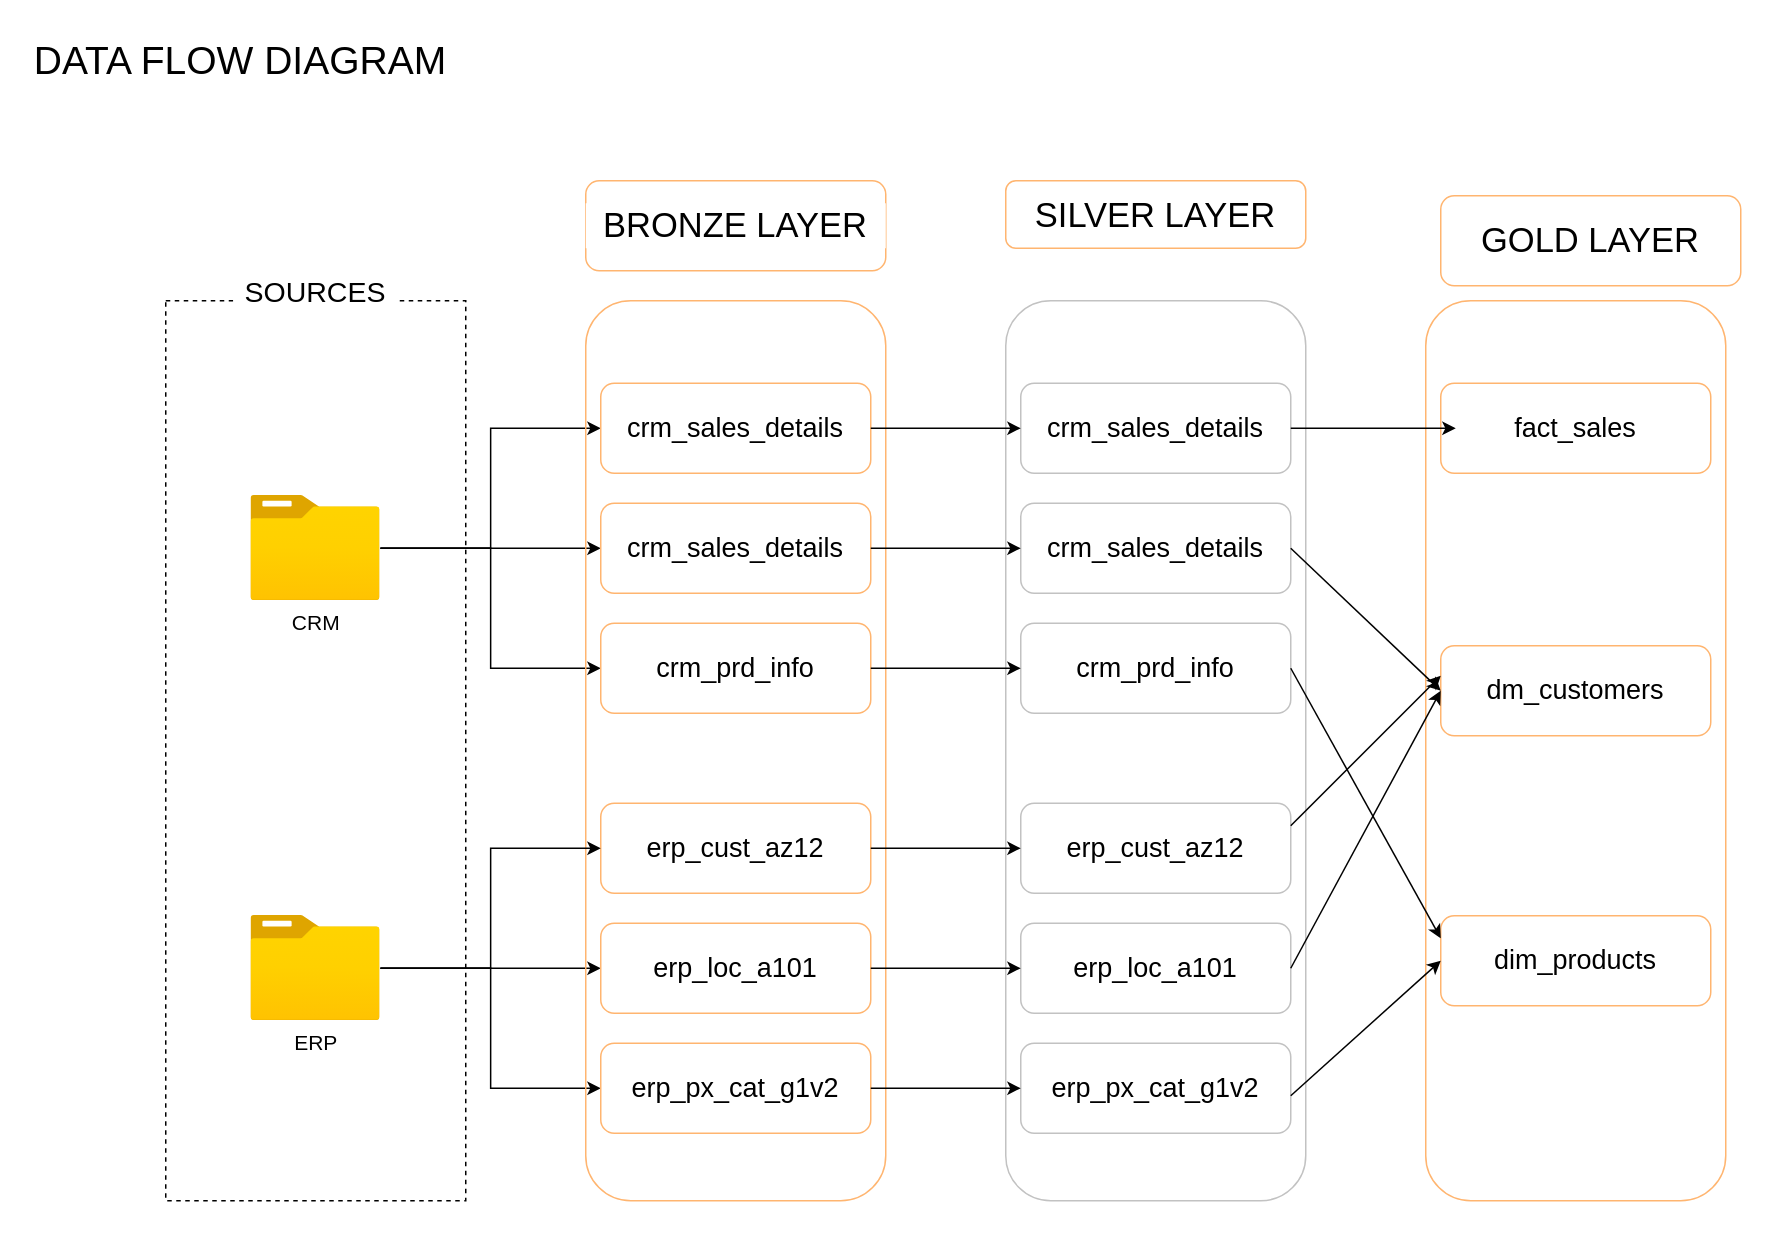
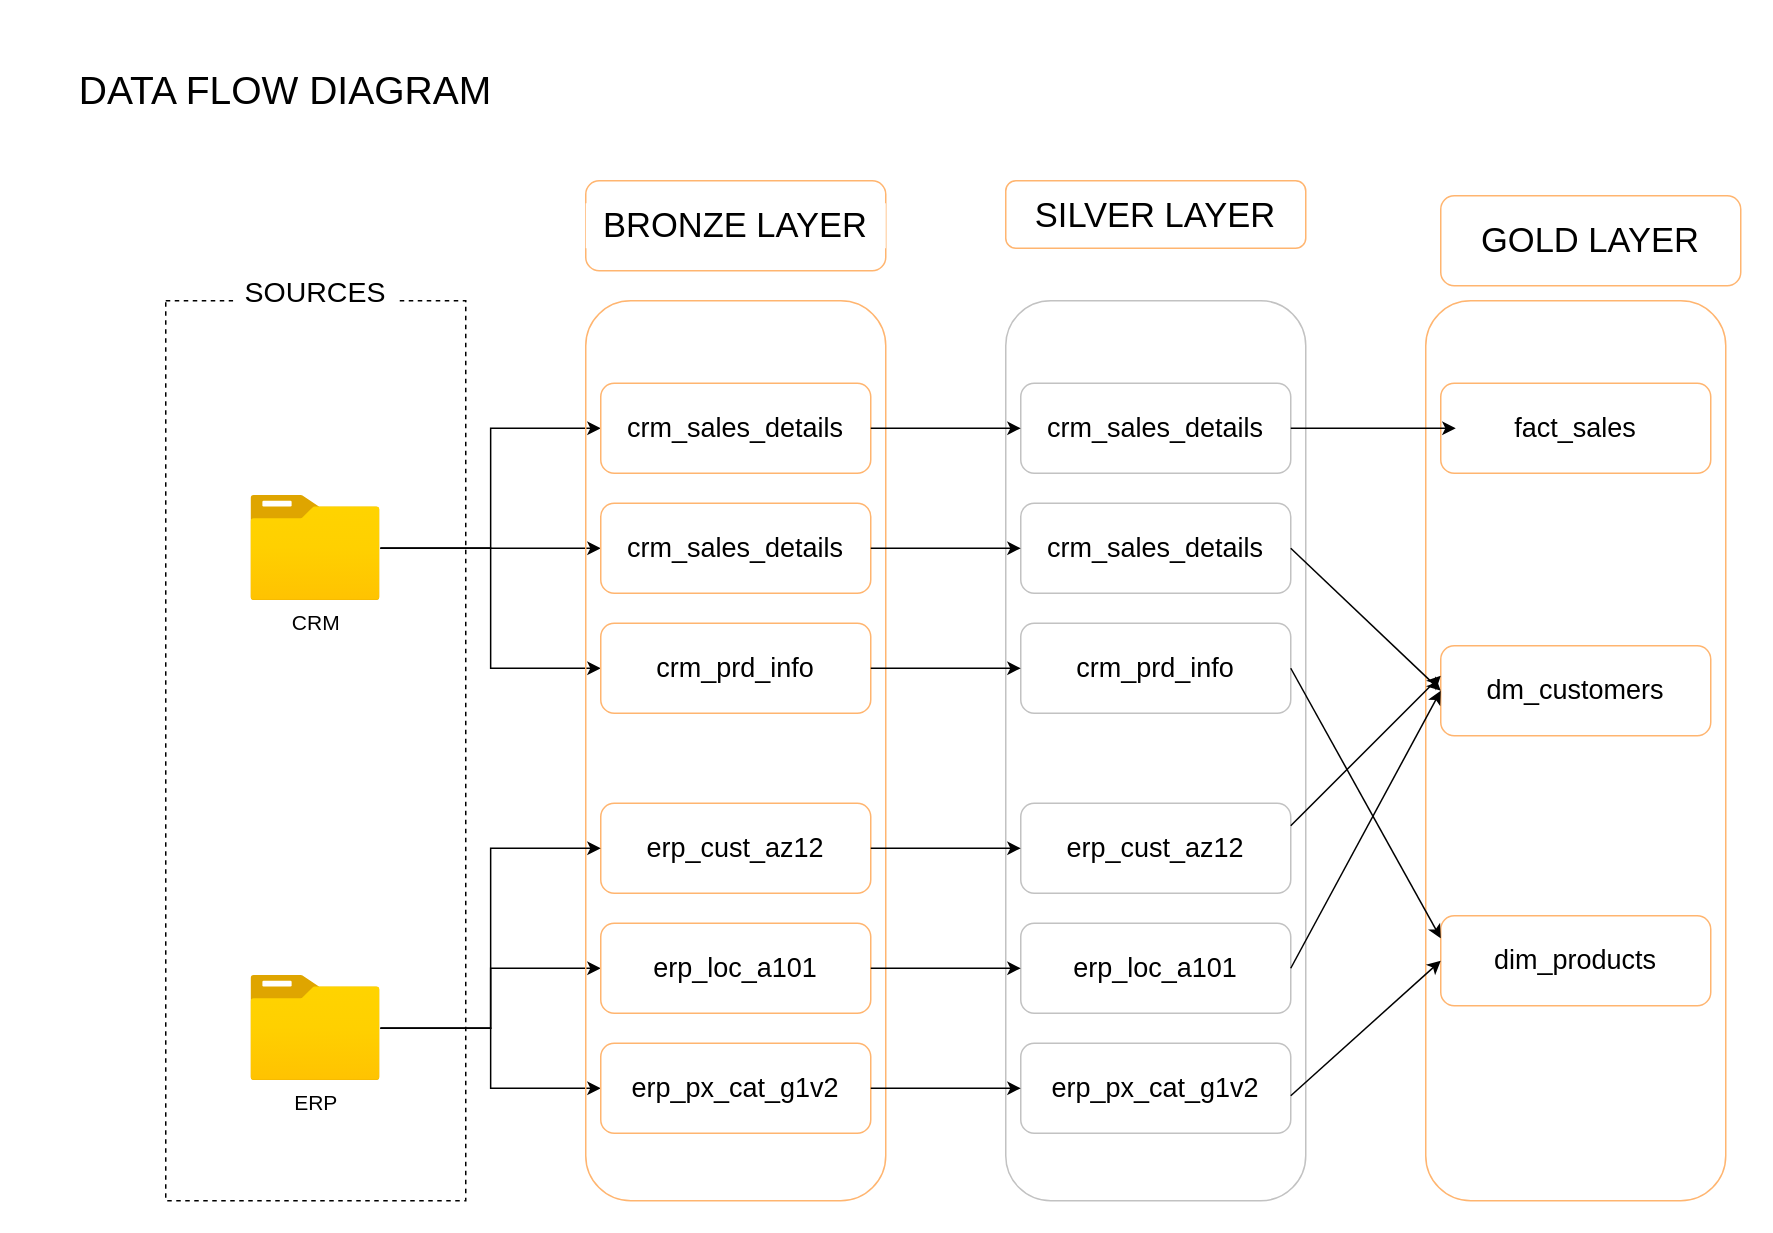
node "DATA FLOW DIAGRAM": moved (241, 61) -> (286, 91)
node "ERP": moved (316, 968) -> (316, 1028)
